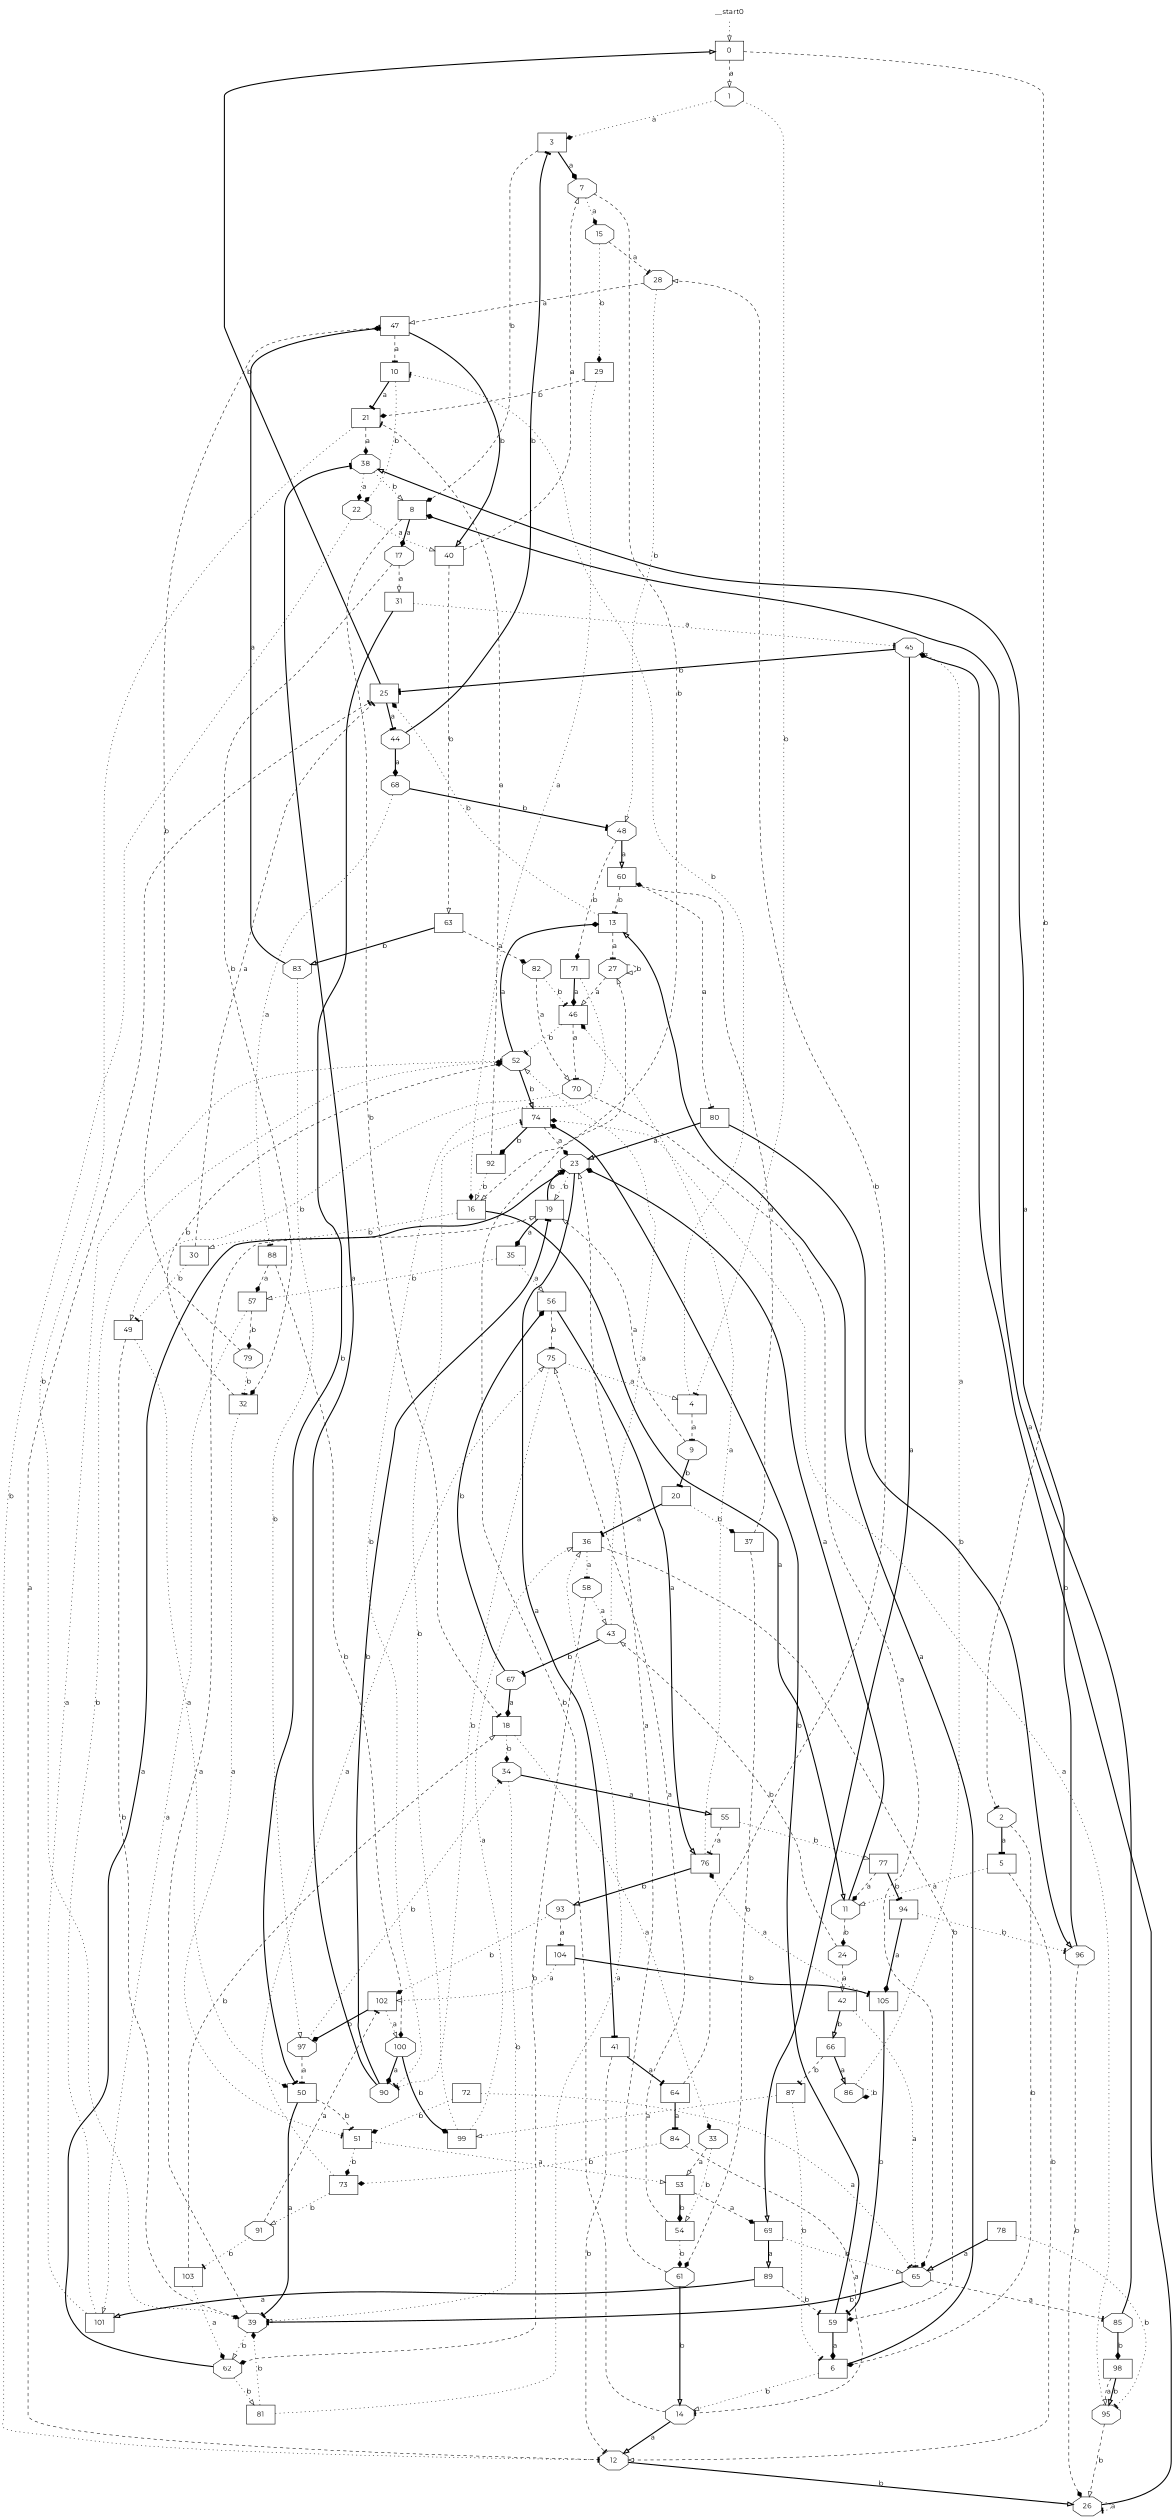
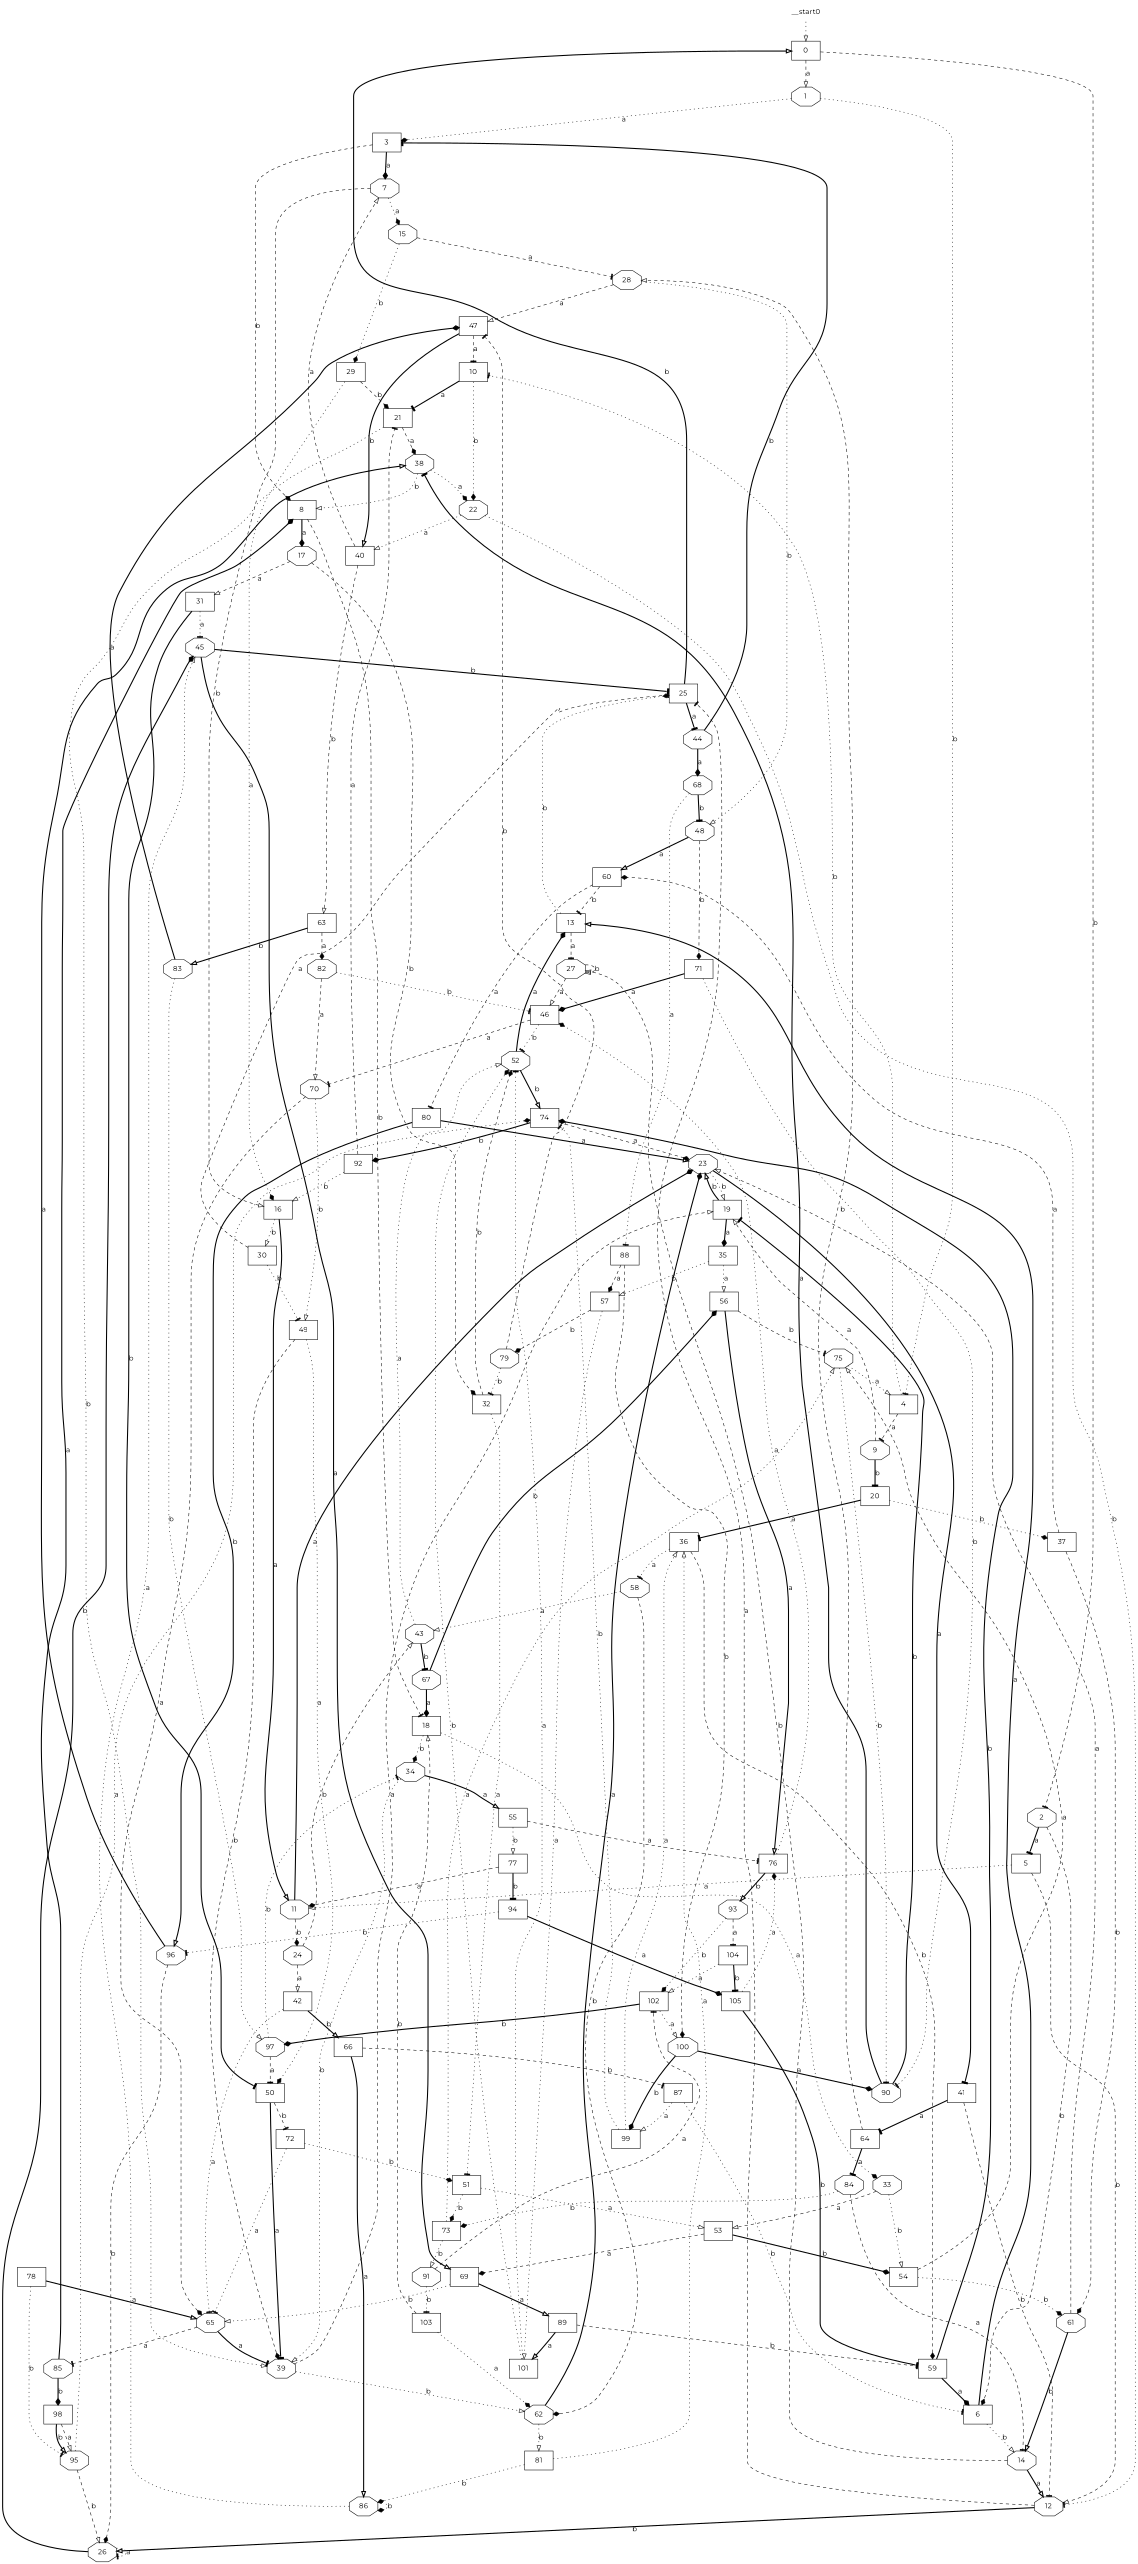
edge "50" -> "51": now "50" -> "72"
edge "65" -> "39": label "b" -> "a"
edge "81" -> "39": now "81" -> "86"
